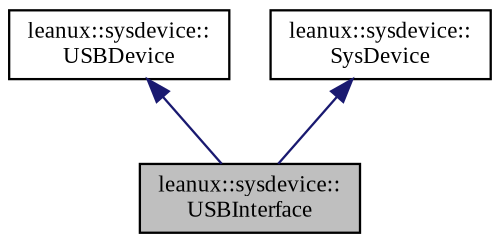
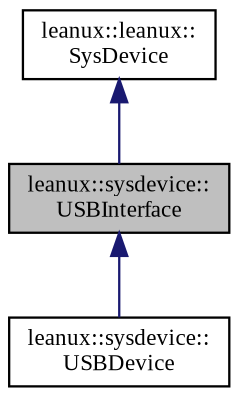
node "leanux::sysdevice:: SysDevice": label "leanux::sysdevice:: SysDevice" -> "leanux::leanux:: SysDevice"
edge "leanux::sysdevice:: USBInterface" -> "leanux::sysdevice:: USBDevice": reversed
